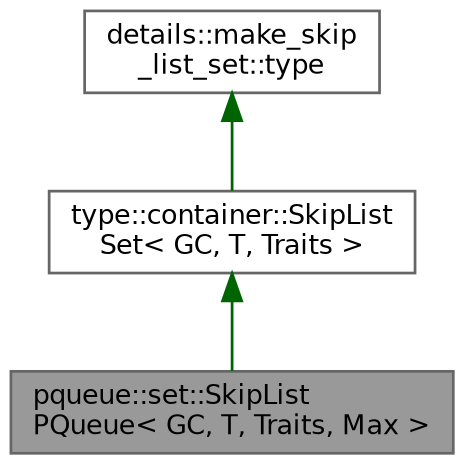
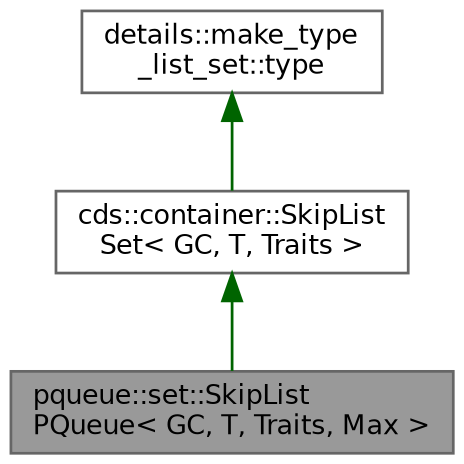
node "details::make_skip _list_set::type": label "details::make_skip _list_set::type" -> "details::make_type _list_set::type"
node "type::container::SkipList Set< GC, T, Traits >": label "type::container::SkipList Set< GC, T, Traits >" -> "cds::container::SkipList Set< GC, T, Traits >"
